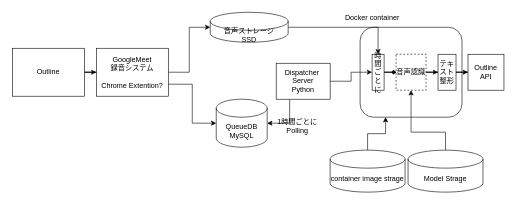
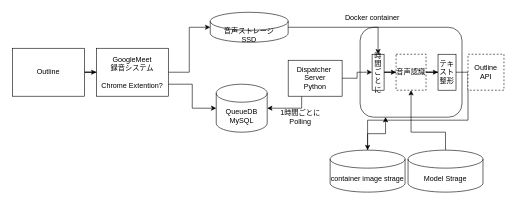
edge "時間ごとに" -> "音声認識": arrowhead diamond -> classic
edge "テキスト整形" -> "Outline API": now "テキスト整形" -> "container image strage"
node "Outline API": style solid -> dashed
node "Dispatcher Server Python": moved (303, 81) -> (315, 78)
node "QueueDB MySQL": moved (242, 123) -> (242, 108)
node "1時間ごとに Polling": moved (297, 126) -> (300, 117)
